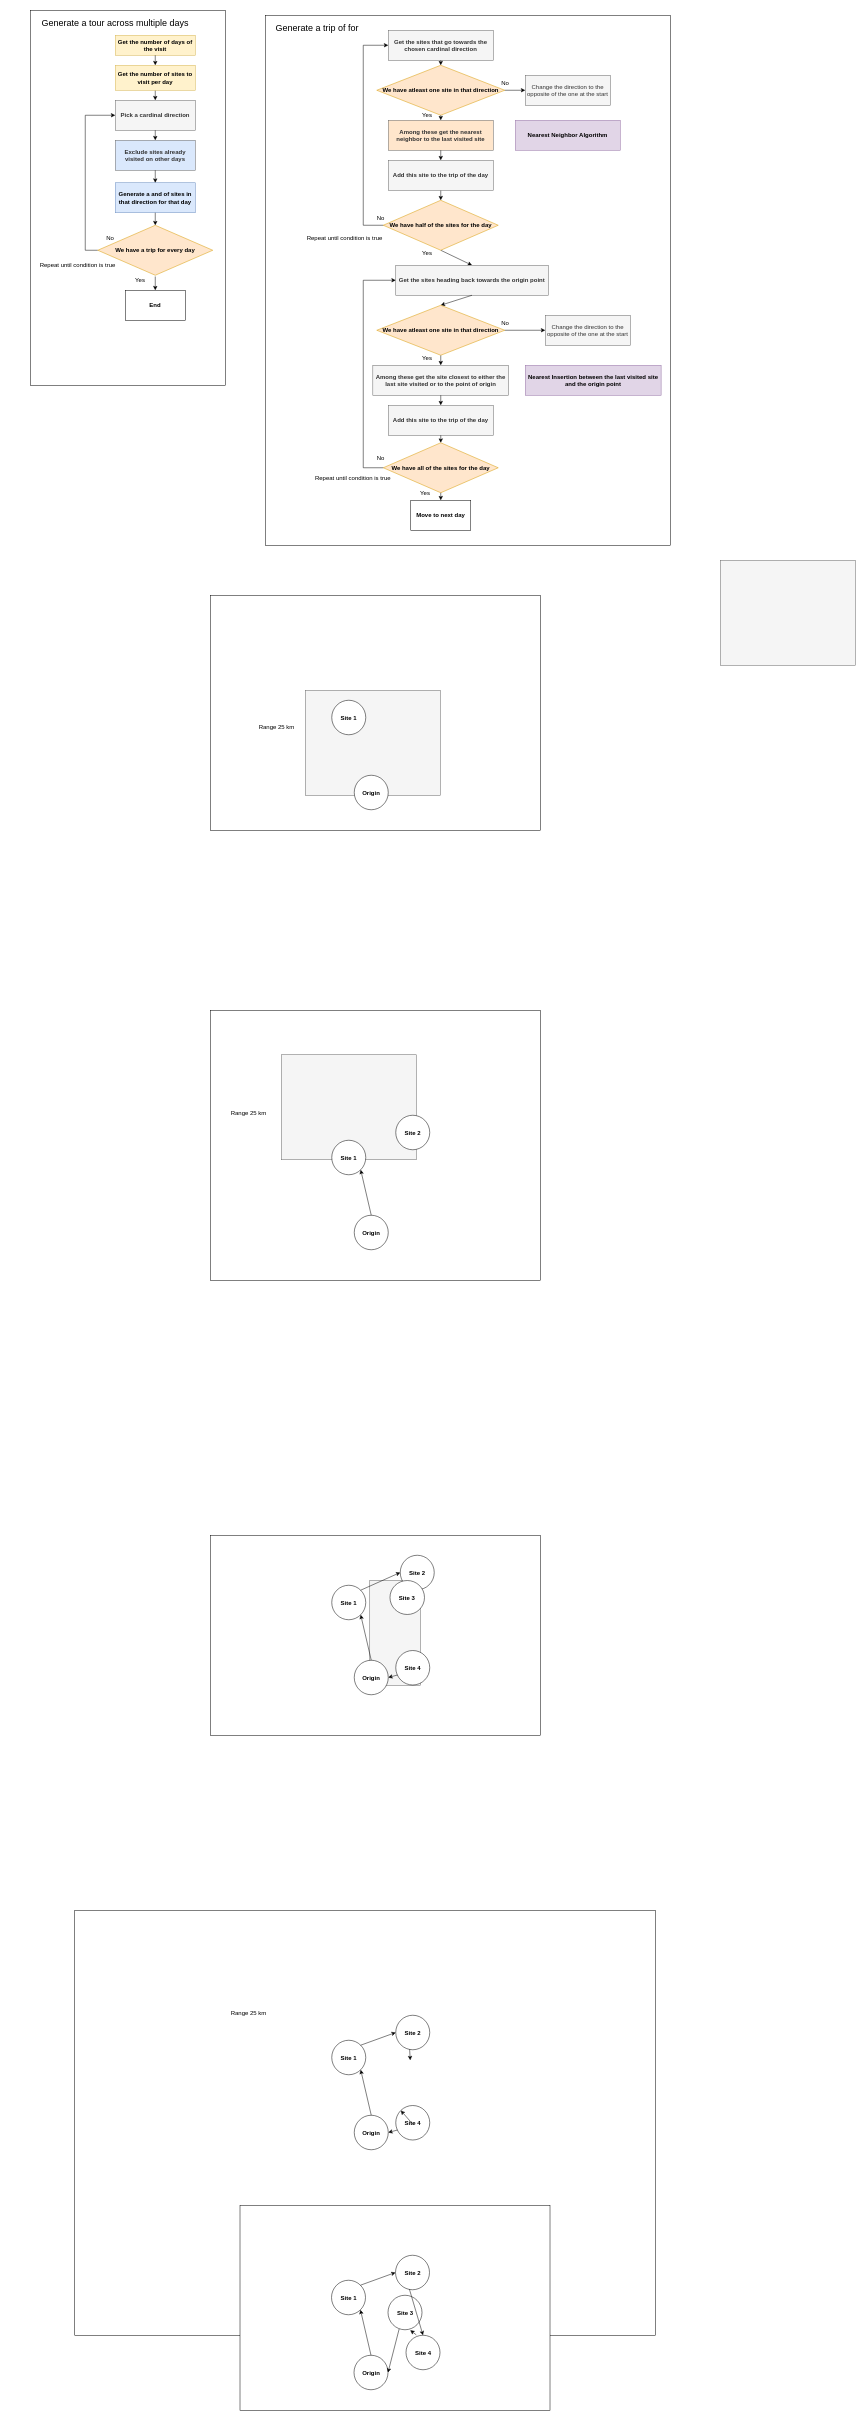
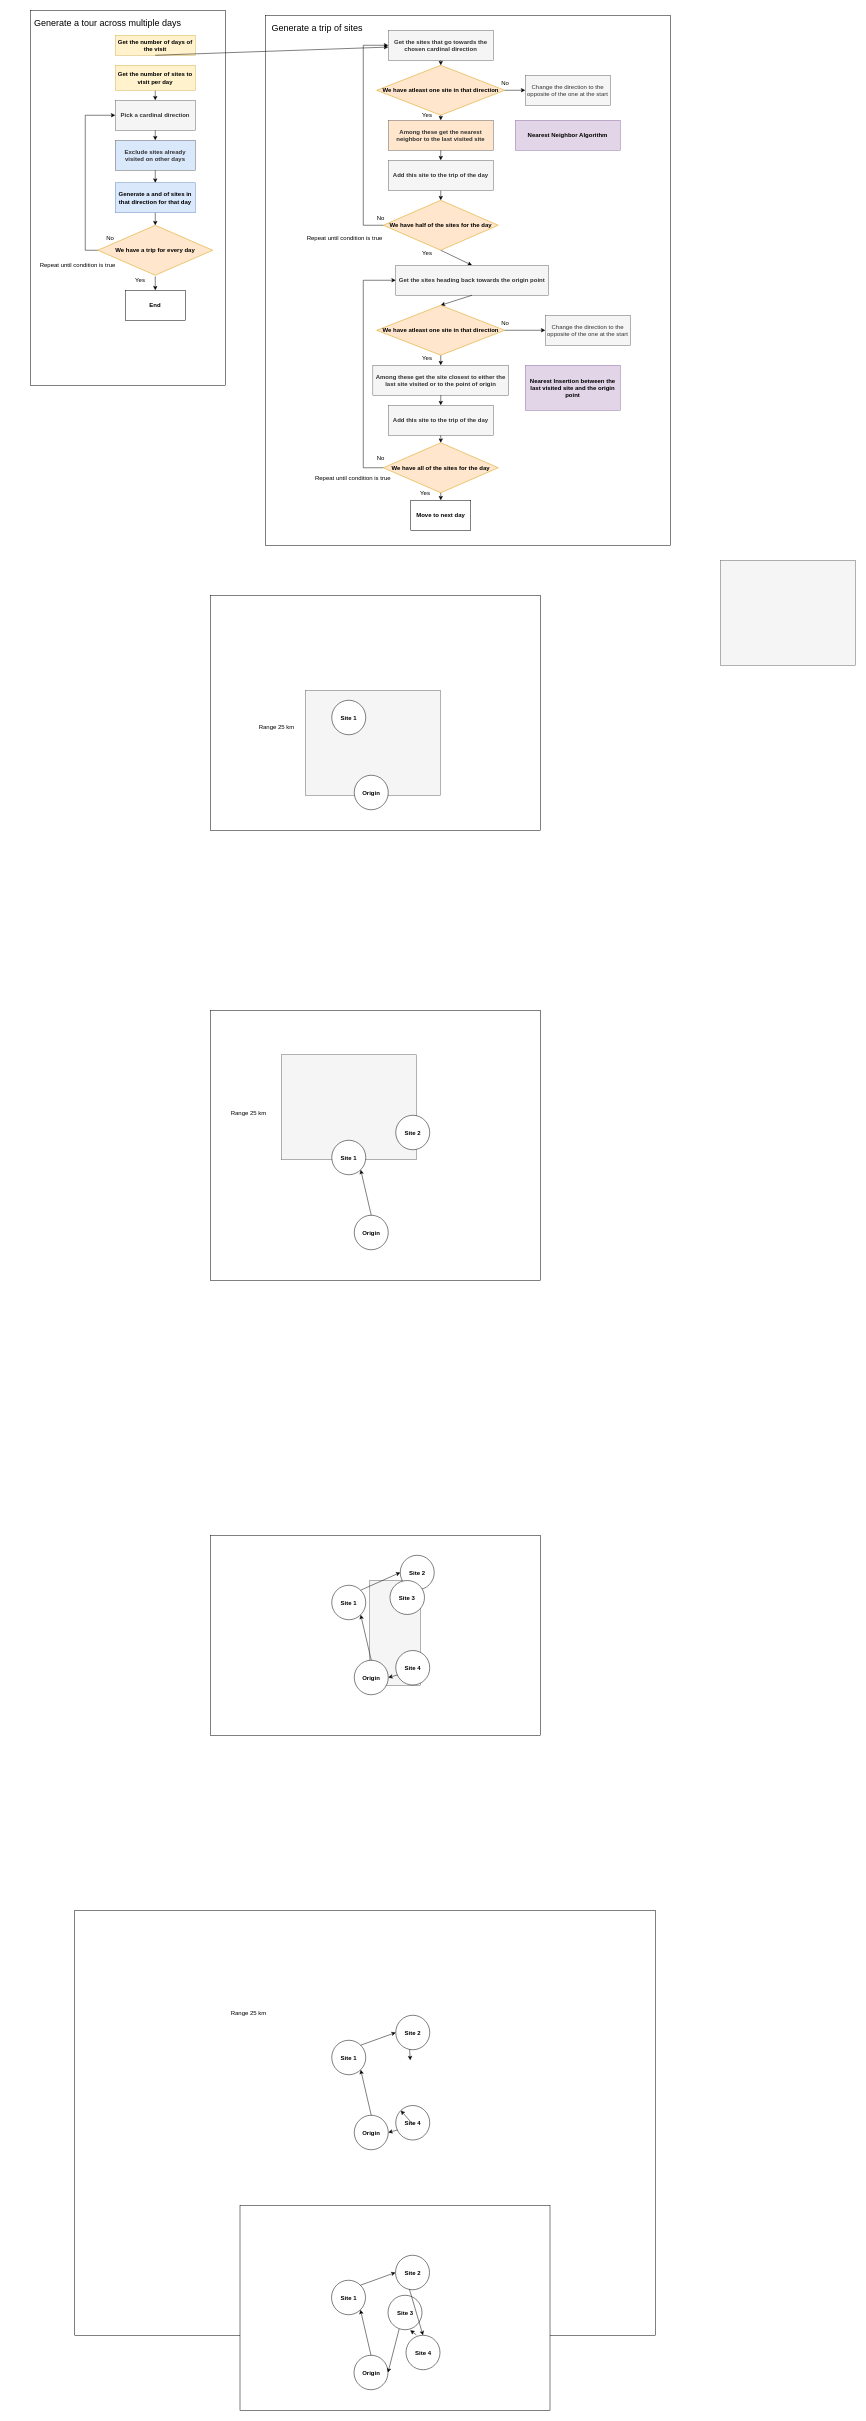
node "Generate a tour across multiple days": moved (115, 23) -> (108, 23)
node "Generate a trip of for": label "Generate a trip of for" -> "Generate a trip of sites"
edge "Get the number of days of the visit" -> "Get the number of sites to visit per day": now "Get the number of days of the visit" -> "Get the sites that go towards the chosen cardinal direction"
node "Nearest Insertion between the last visited site and the origin point": size 136x30 -> 95x45
